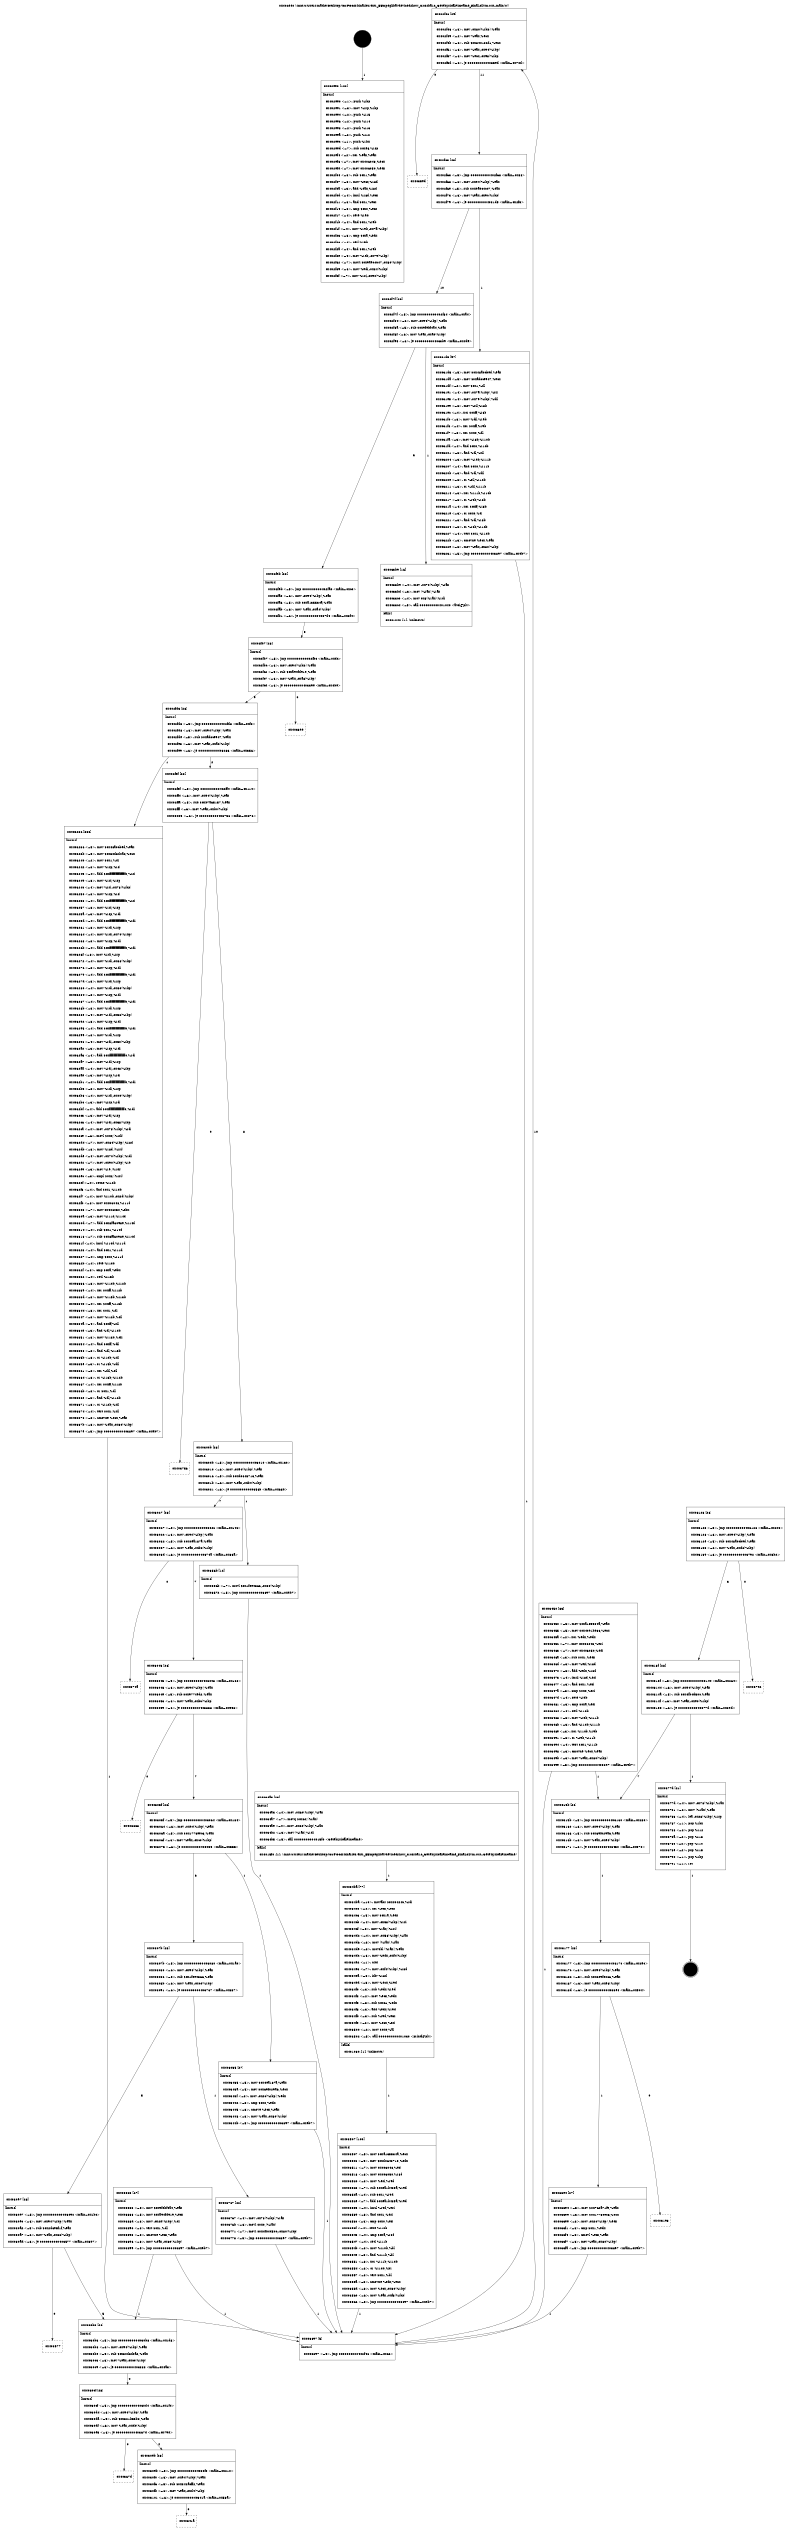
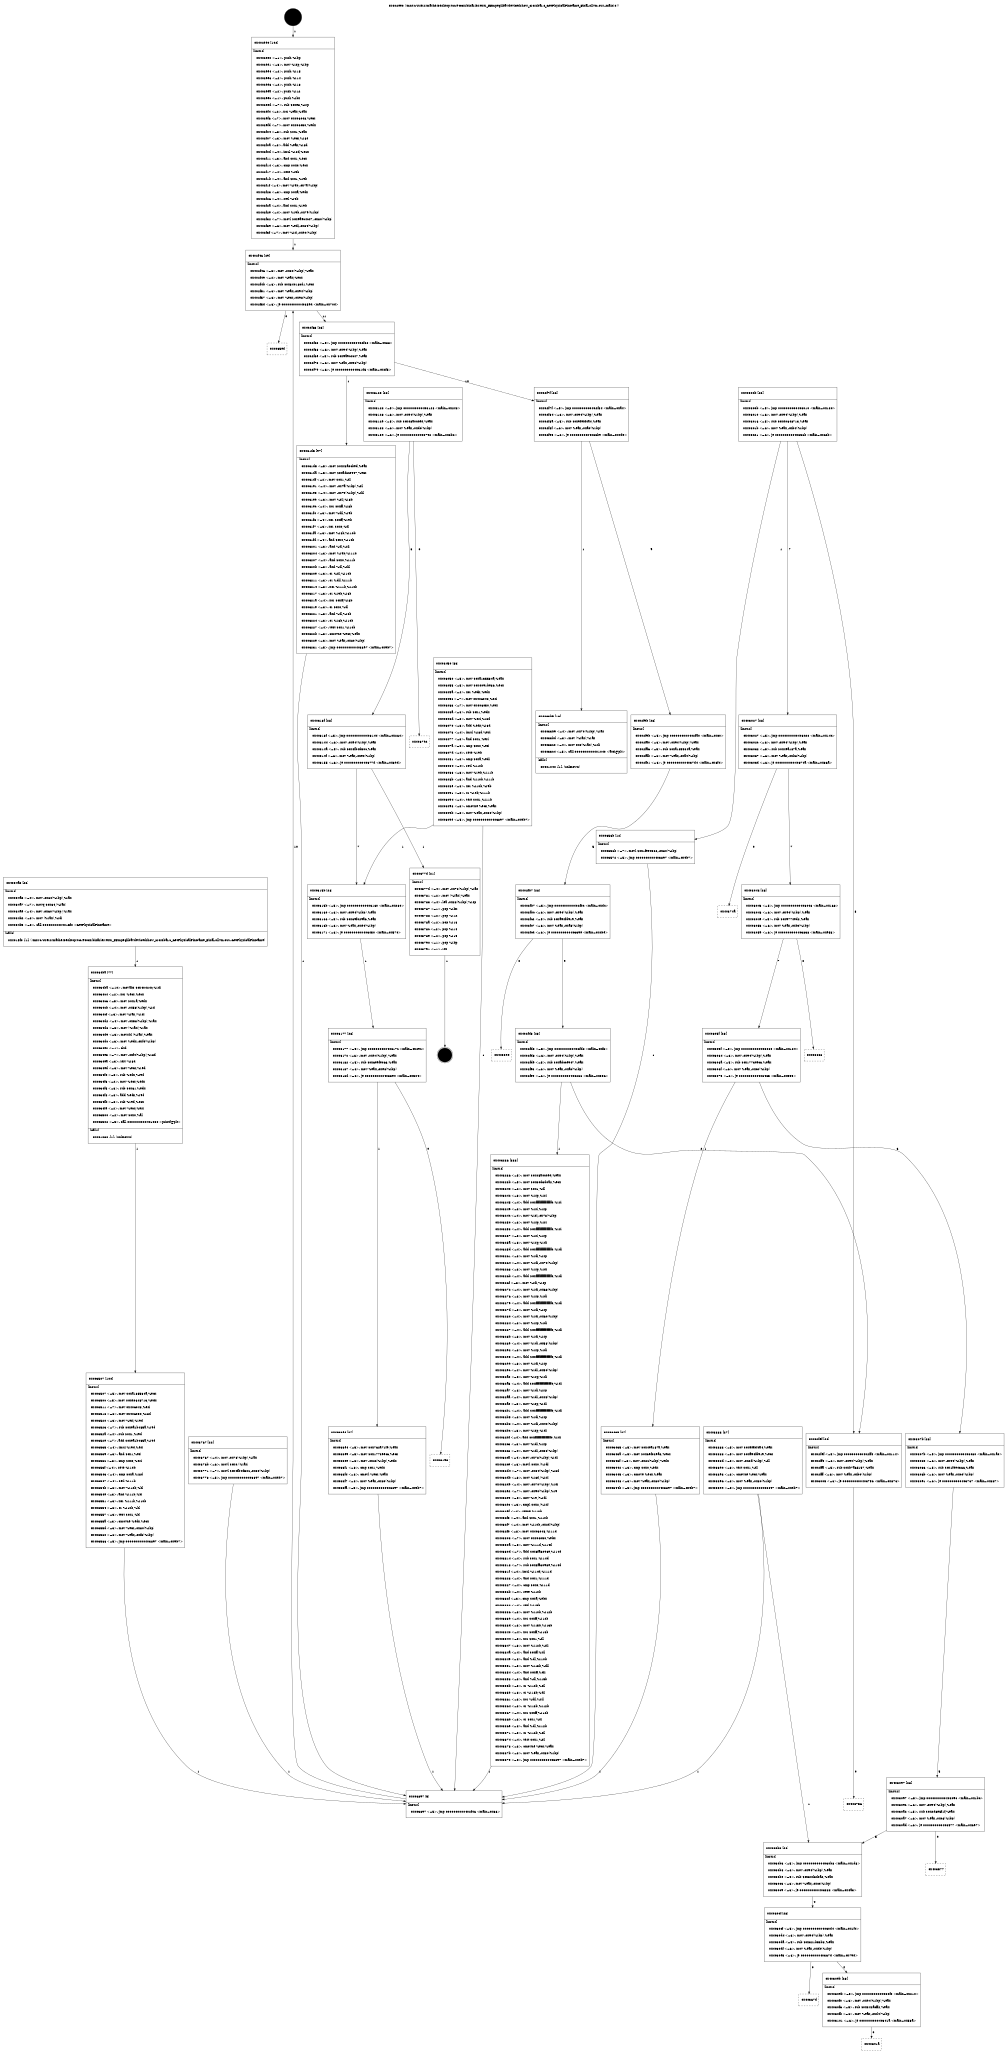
edge "0x402ee0 [102]" -> "0x402f46 [29]": added, label "1"
edge "0x402fef [28]" -> "0x40300b [28]": reversed
edge "0x40307b [28]" -> "0x403767 [22]": removed, label "1"
